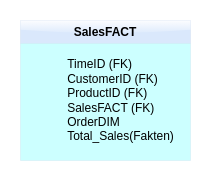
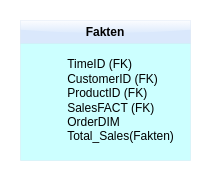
node "SalesFACT": label "SalesFACT" -> "Fakten"
